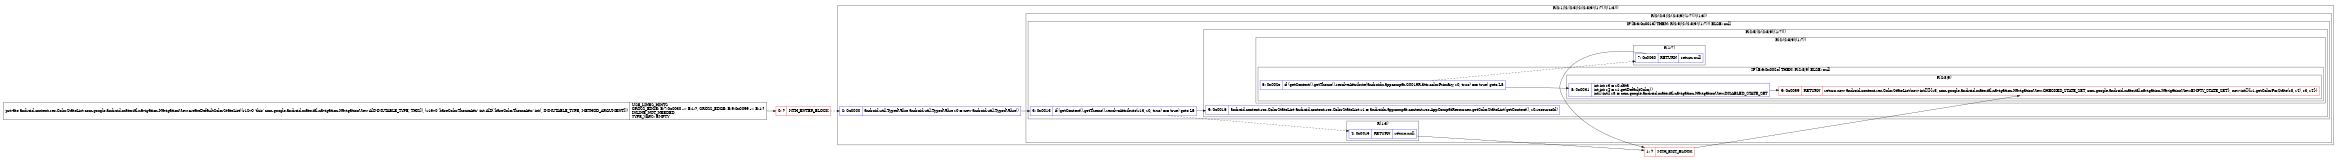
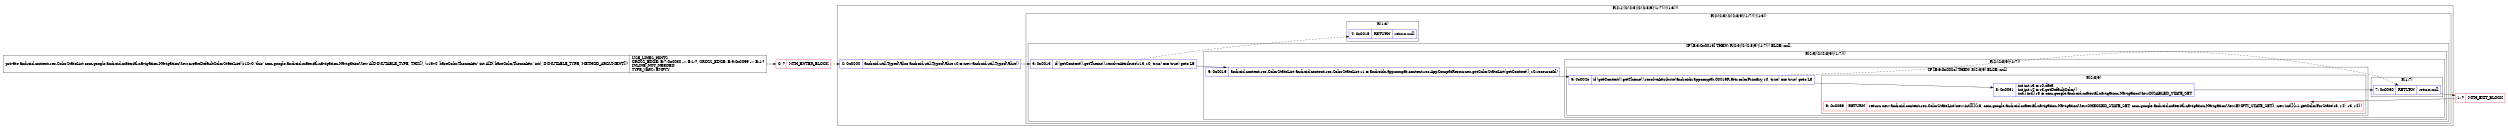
edge "5: 0x0016" -> "6: 0x002e": added
node "8: 0x0031": text "int int r4 = r1.getDefaultColor()" -> "int int r4 = r3.getDefaultColor()"
edge "8: 0x0031" -> "9: 0x0059": now "8: 0x0031" -> "7: 0x0030"
edge "4: 0x0015" -> "1: ?": removed
